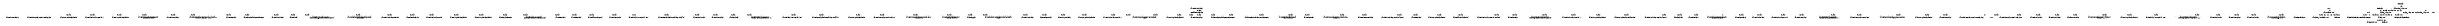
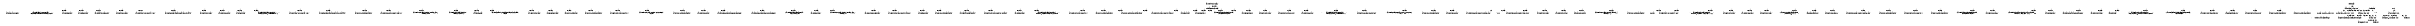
edge "(MethodParameterIn,Image *image)" -> "(Call,image != (Image *) NULL)": added, label "DDG: image"
edge "(MethodParameterIn,Image *image)" -> "(Call,WriteBlobByte(image,255))": label "AST: " -> "DDG: image"
edge "(MethodParameterIn,Image *image)" -> "(MethodReturn,static MagickBooleanType)": label "NULL: image" -> "DDG: image"
node "(Call,SetImageGray(image,exception))": label "(Call,SetImageGray(image,exception))" -> "(Call,SetImageGray(count,exception))"
